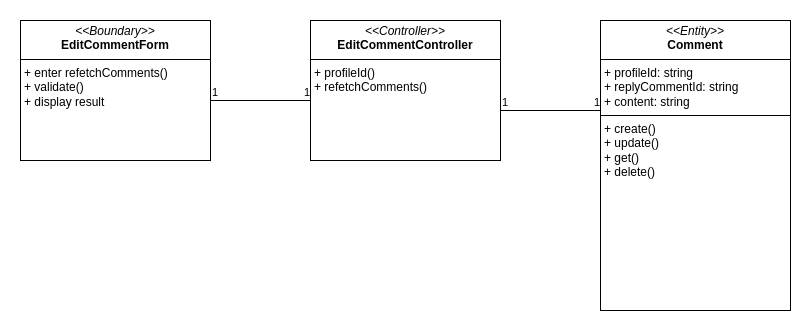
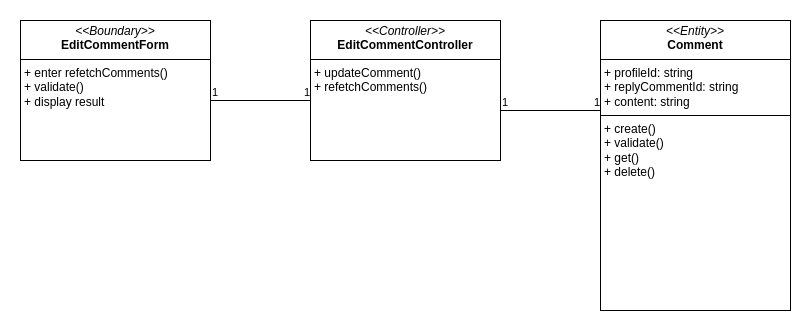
node "<<Controller>> EditCommentController + profileId() + refetchComments()": label "<<Controller>> EditCommentController + profileId() + refetchComments()" -> "<<Controller>> EditCommentController + updateComment() + refetchComments()"
node "<<Entity>> Comment + profileId: string + replyCommentId: string + content: string + create() + update() + get() + delete()": label "<<Entity>> Comment + profileId: string + replyCommentId: string + content: string + create() + update() + get() + delete()" -> "<<Entity>> Comment + profileId: string + replyCommentId: string + content: string + create() + validate() + get() + delete()"
